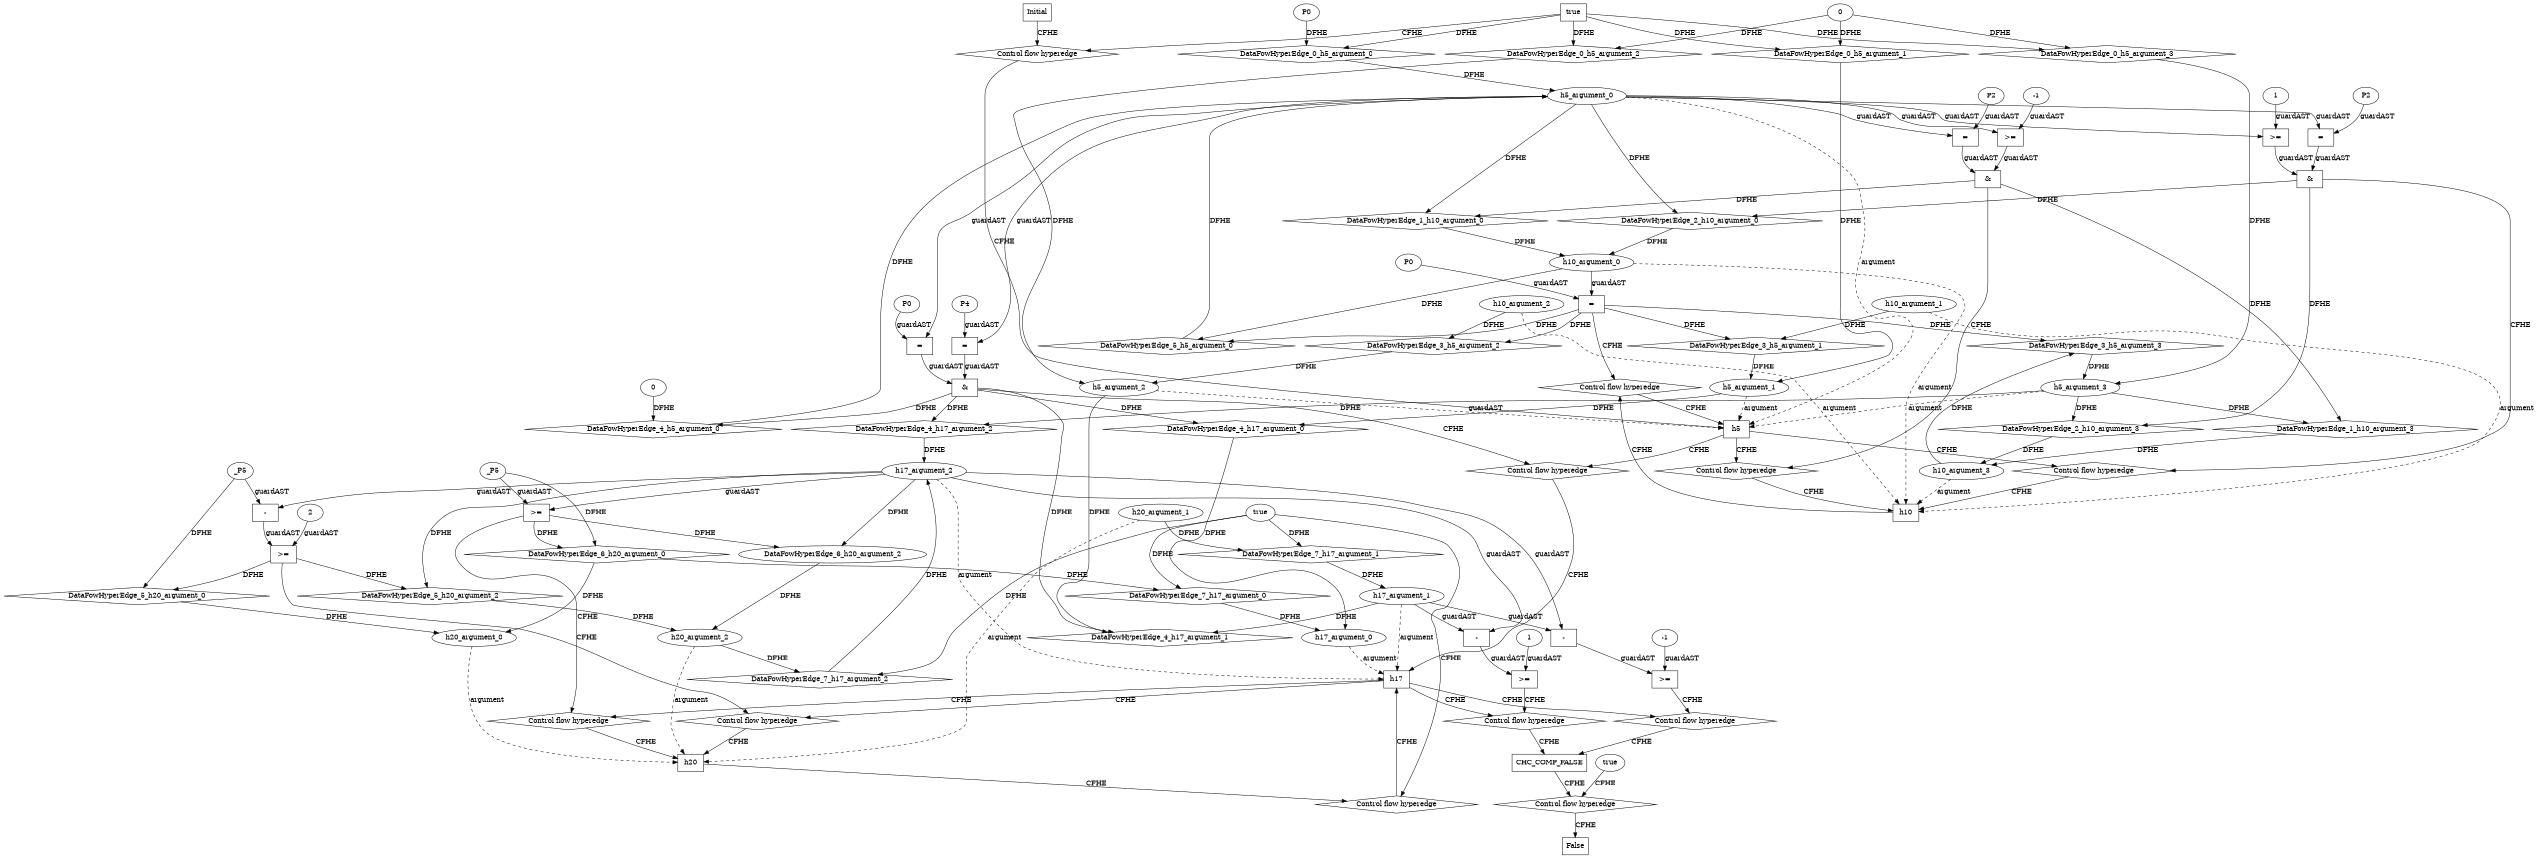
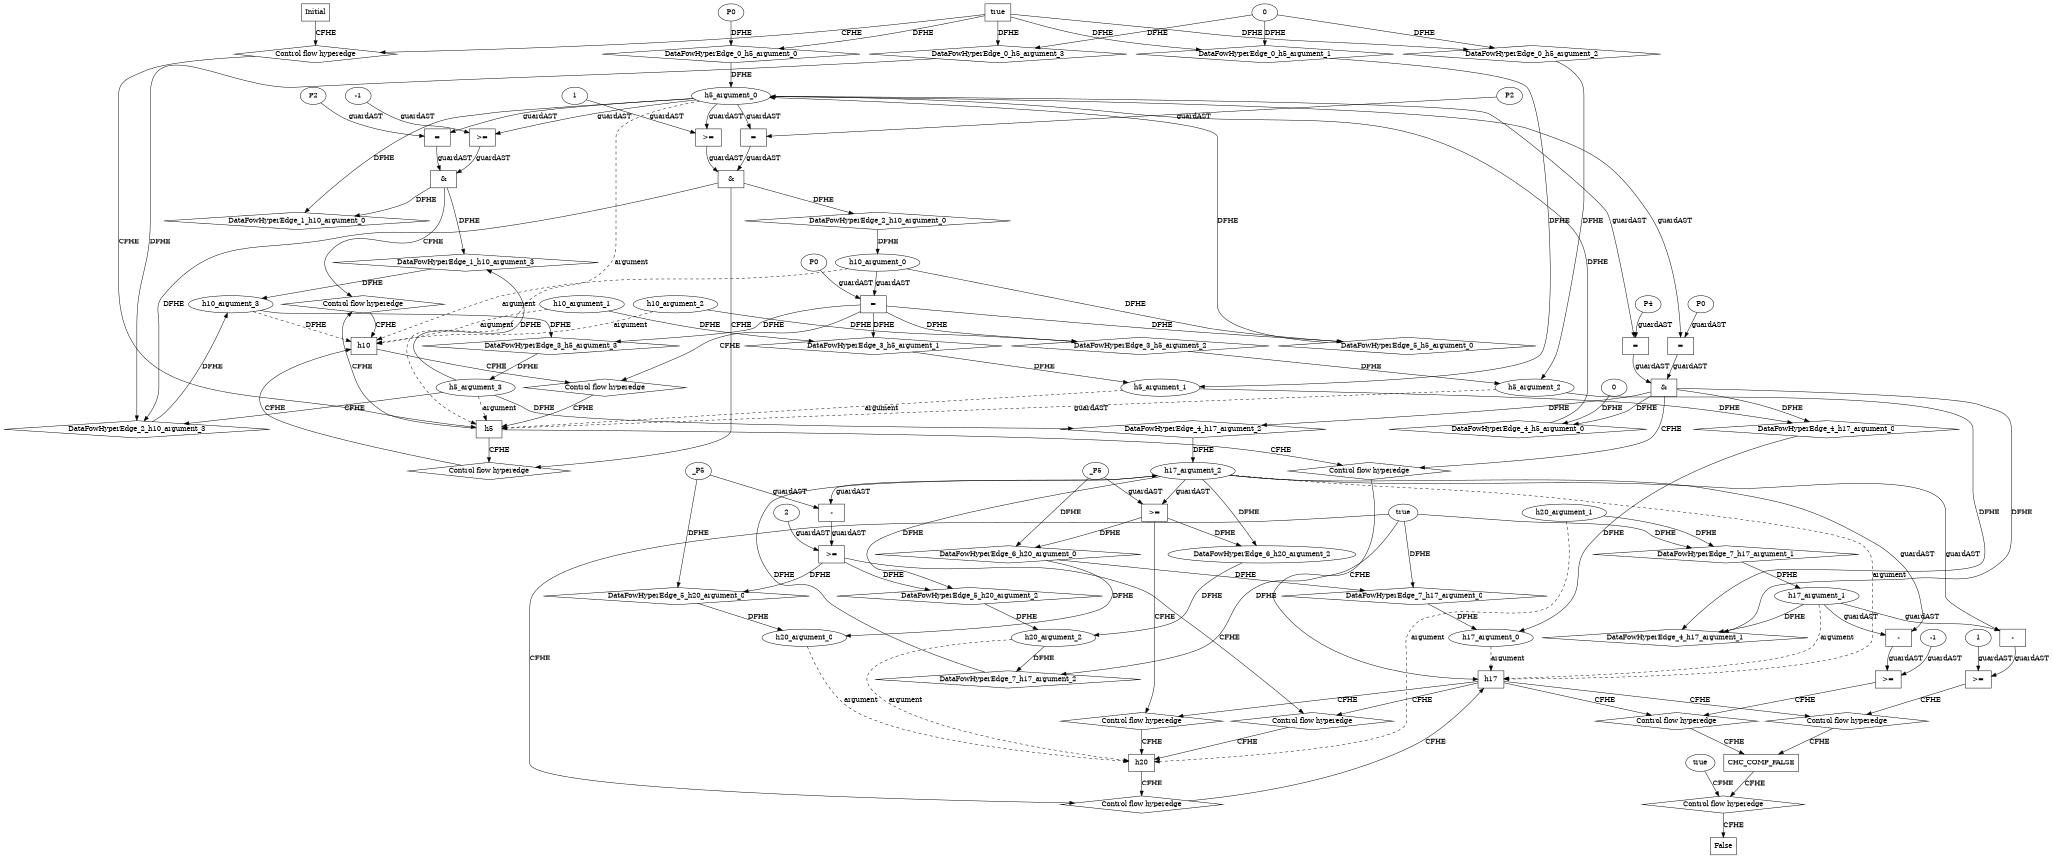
edge "h5_argument_0" -> "DataFowHyperEdge_2_h10_argument_0": removed, label "DFHE"
edge "DataFowHyperEdge_0_h5_argument_3" -> "h5_argument_3": now "DataFowHyperEdge_0_h5_argument_3" -> "DataFowHyperEdge_2_h10_argument_3"
edge "DataFowHyperEdge_1_h10_argument_0" -> "h10_argument_0": removed, label "DFHE"
edge "h5_argument_3" -> "DataFowHyperEdge_2_h10_argument_3": label "DFHE" -> "CFHE"
edge "h10_argument_3" -> "h10": label "argument" -> "DFHE"
